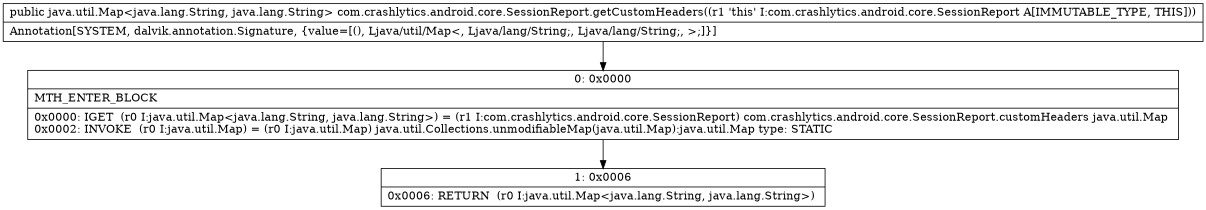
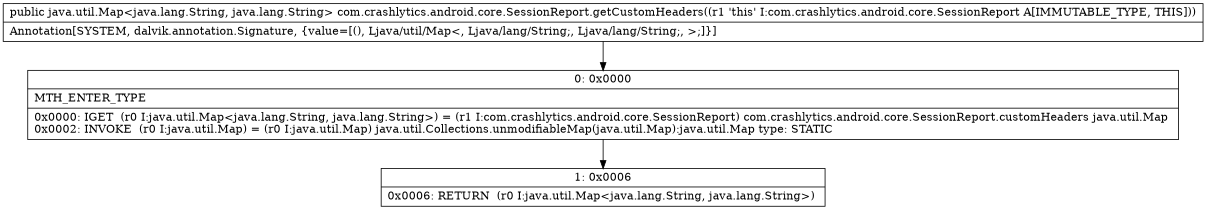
node "0: 0x0000": text "MTH_ENTER_BLOCK" -> "MTH_ENTER_TYPE"
